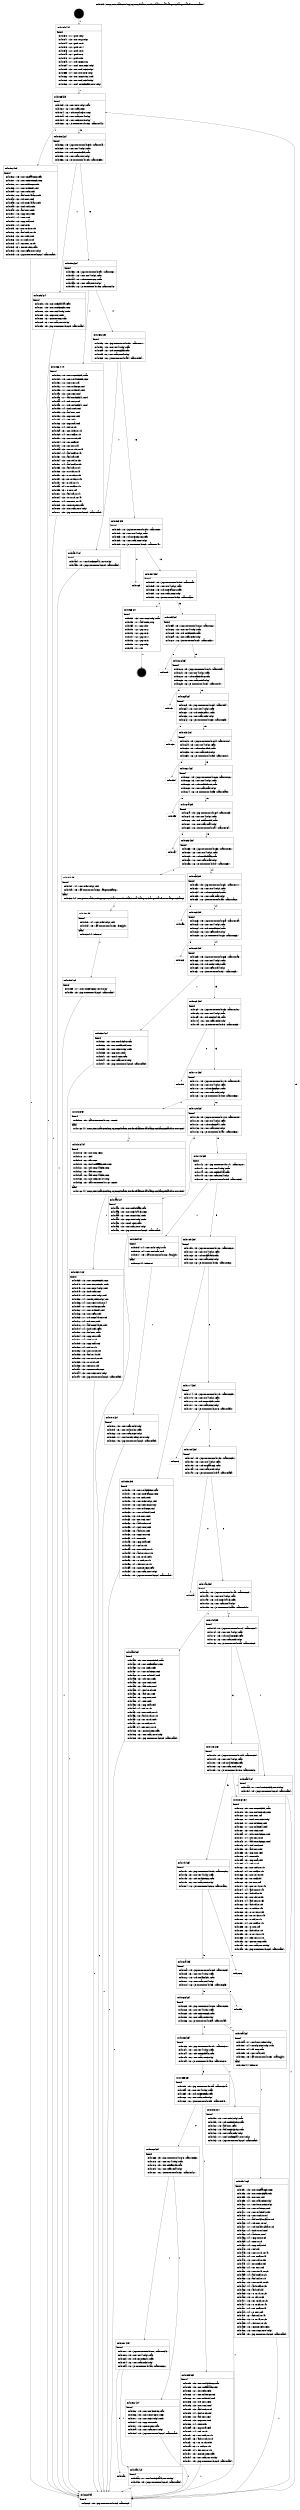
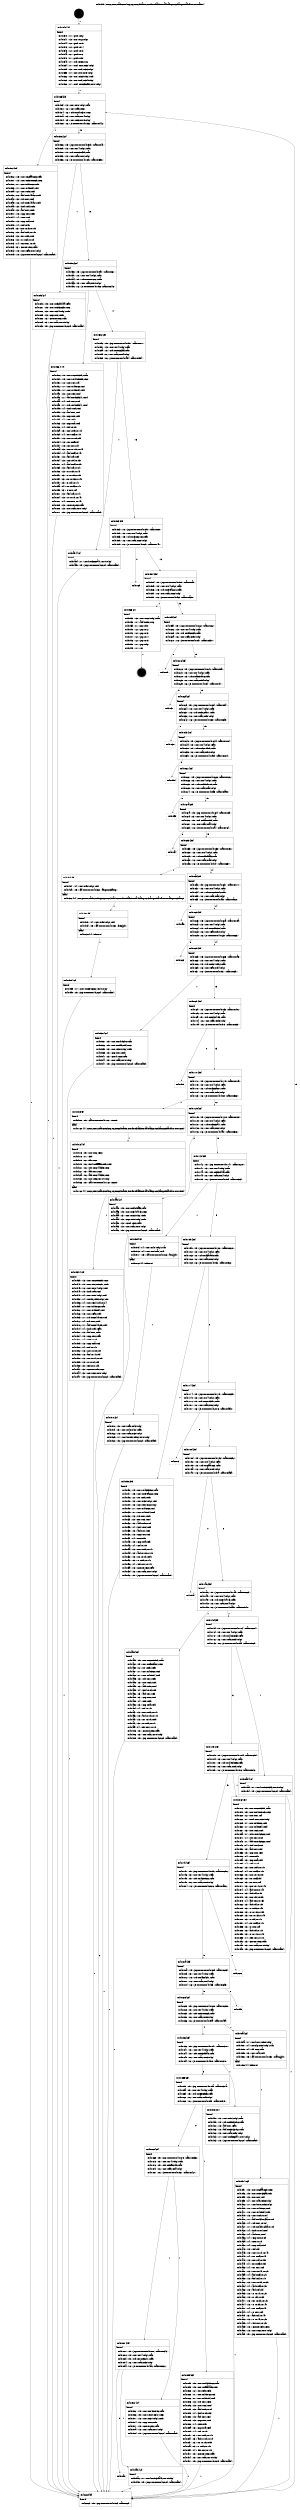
edge "0x401648 [25]" -> "0x401661 [25]": removed, label "15"
